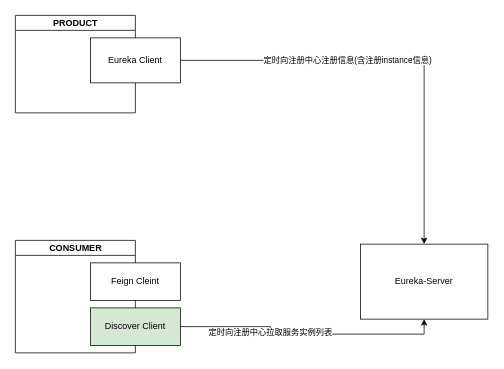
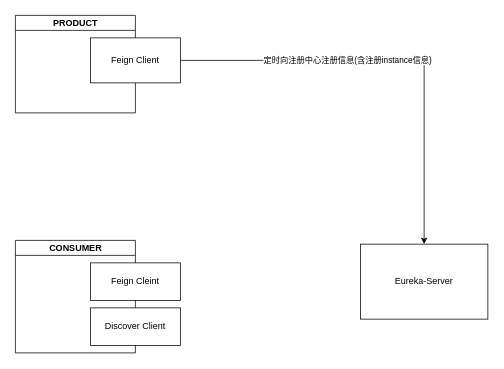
node "Eureka Client": label "Eureka Client" -> "Feign Client"
node "Discover Client": fillcolor #d5e8d4 -> #ffffff
edge "Discover Client" -> "Eureka-Server": removed, label "定时向注册中心拉取服务实例列表"
